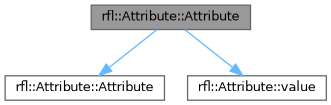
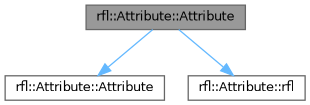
node "rfl::Attribute::value": label "rfl::Attribute::value" -> "rfl::Attribute::rfl"
